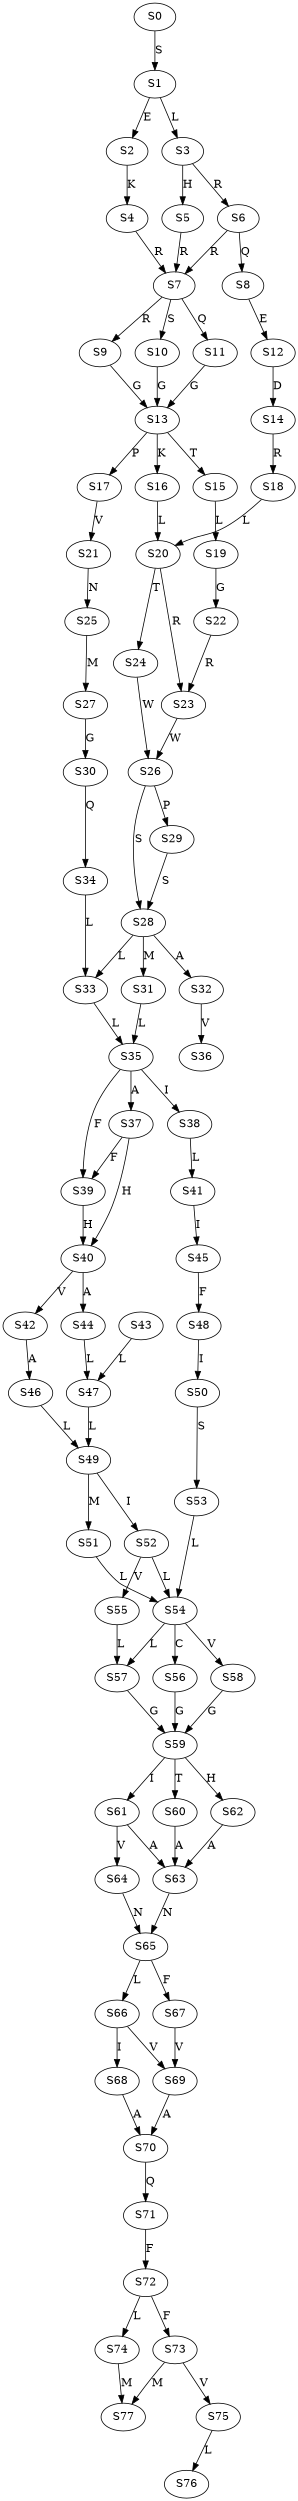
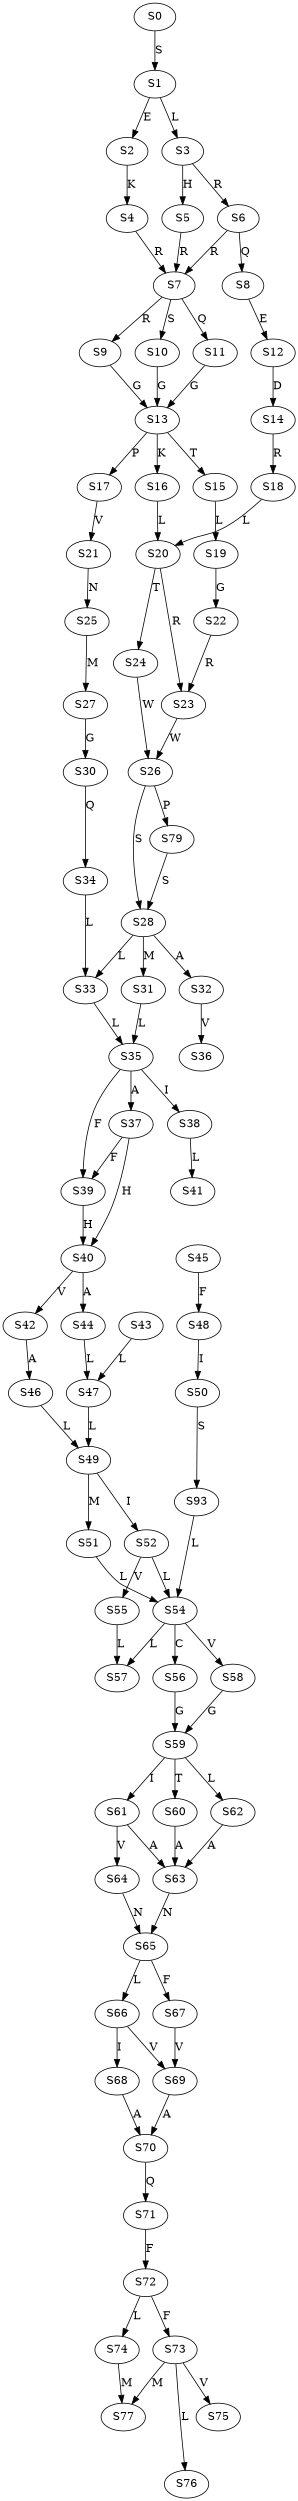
node "S29": label "S29" -> "S79"
edge "S41" -> "S45": removed, label "I"
node "S53": label "S53" -> "S93"
edge "S57" -> "S59": removed, label "G"
edge "S59" -> "S62": label "H" -> "L"
edge "S75" -> "S76": now "S73" -> "S76"
